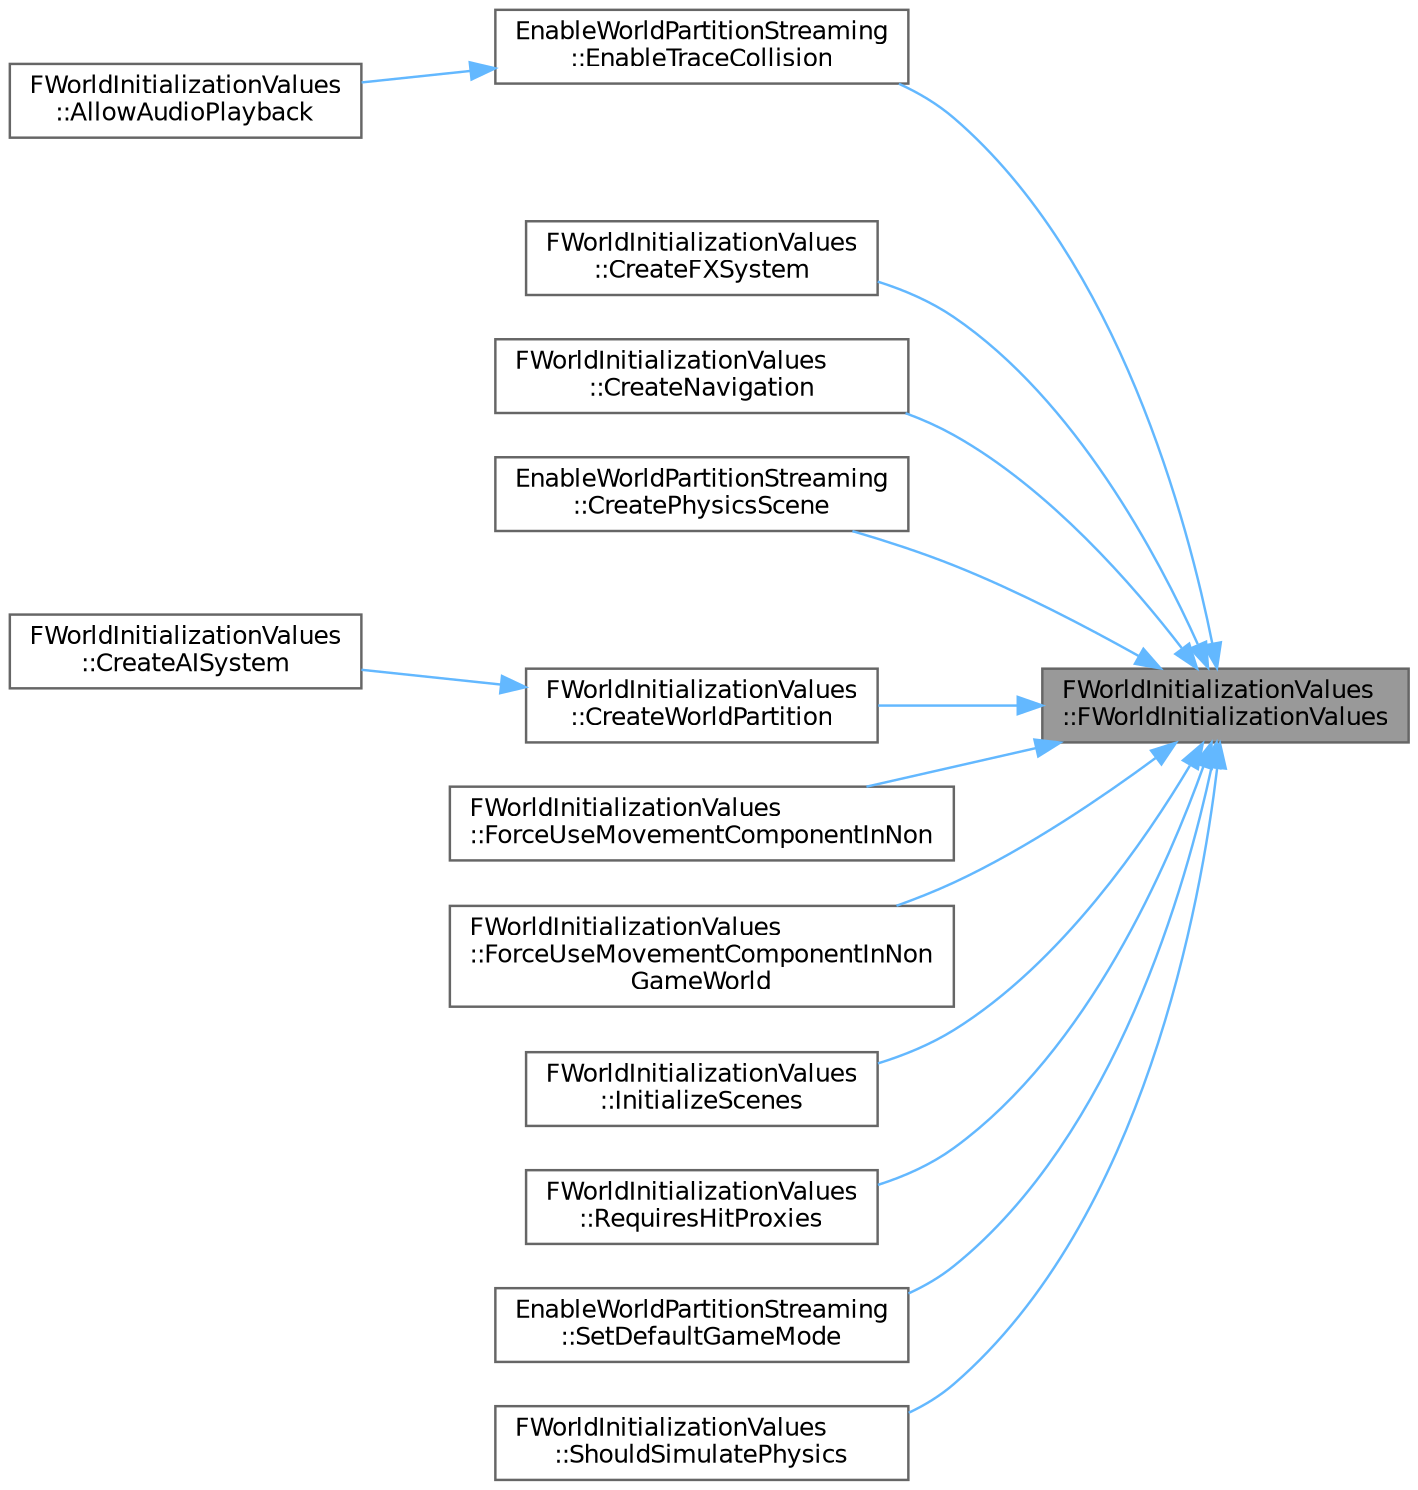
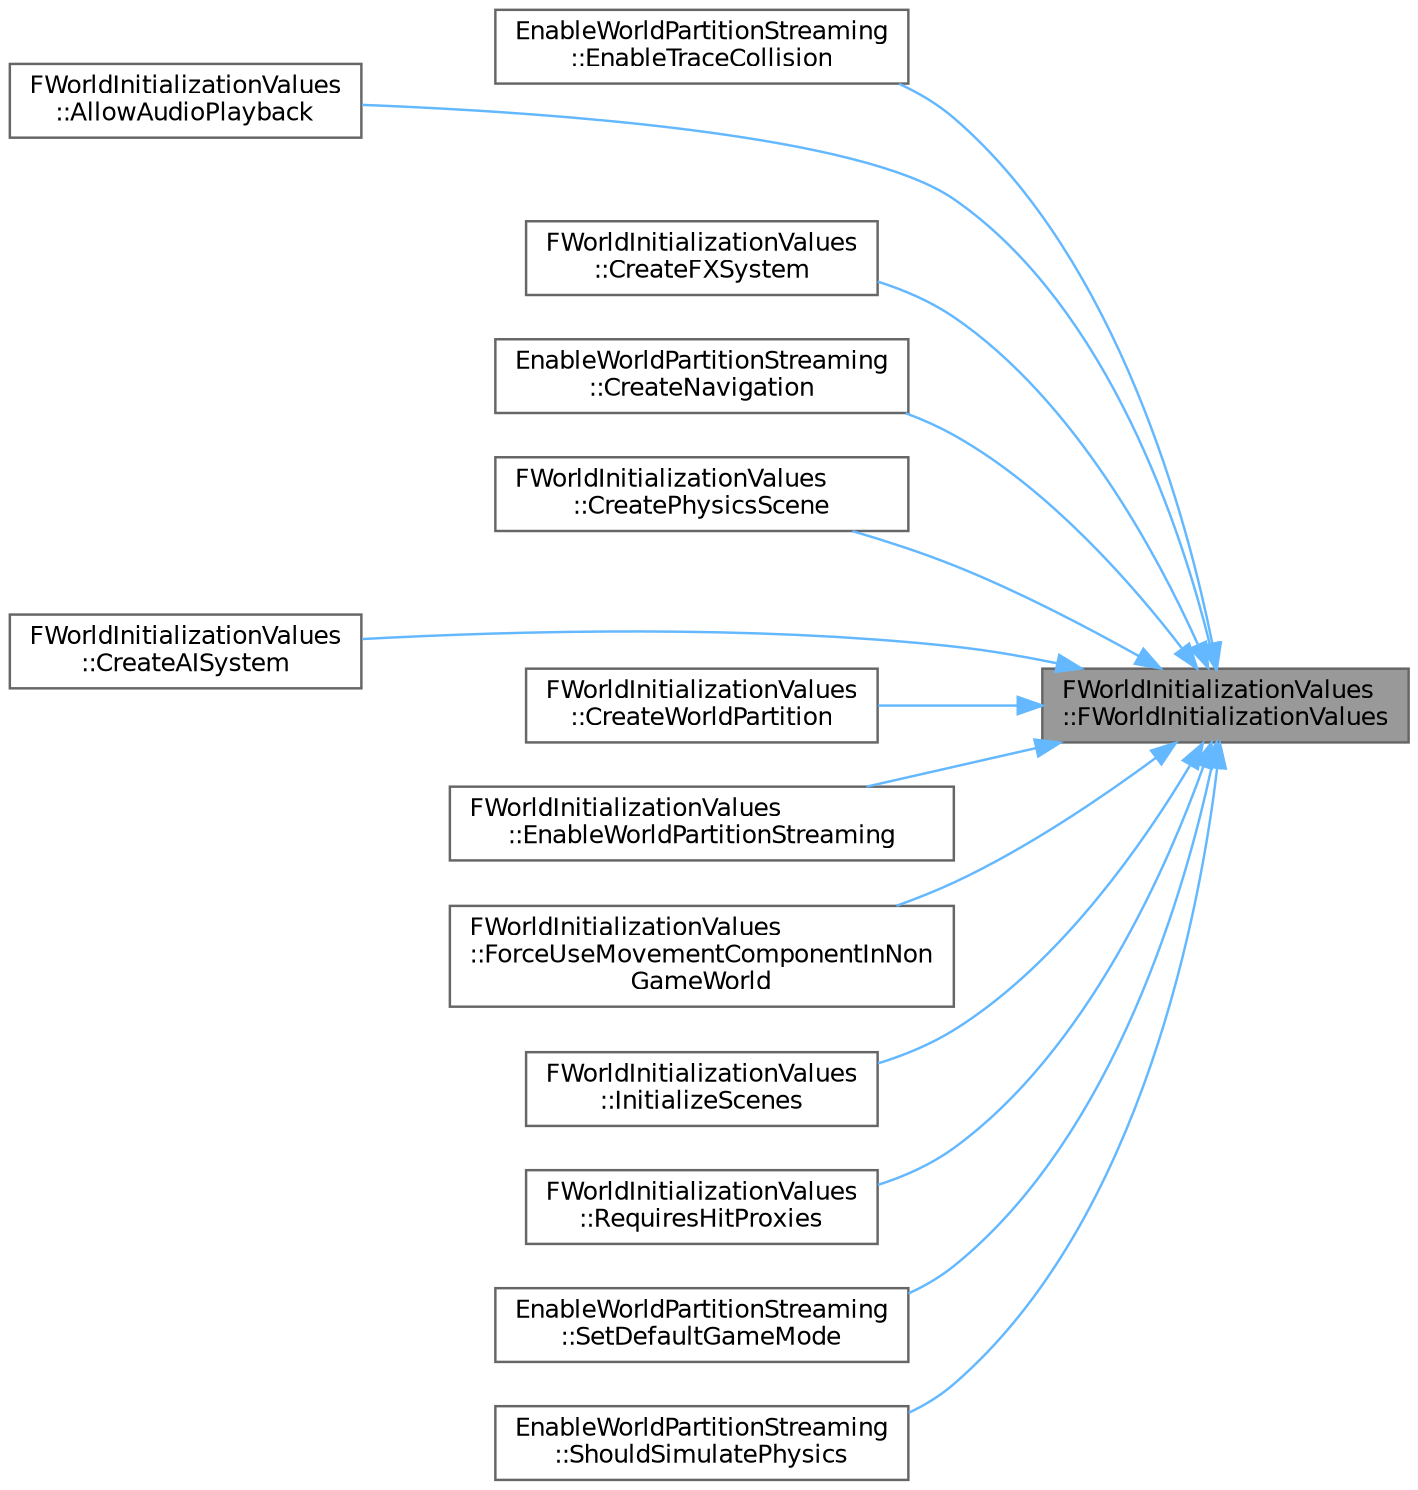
edge "FWorldInitializationValues ::AllowAudioPlayback" -> "EnableWorldPartitionStreaming ::EnableTraceCollision": now "FWorldInitializationValues ::AllowAudioPlayback" -> "FWorldInitializationValues ::FWorldInitializationValues"
node "FWorldInitializationValues ::CreateNavigation": label "FWorldInitializationValues ::CreateNavigation" -> "EnableWorldPartitionStreaming ::CreateNavigation"
node "EnableWorldPartitionStreaming ::CreatePhysicsScene": label "EnableWorldPartitionStreaming ::CreatePhysicsScene" -> "FWorldInitializationValues ::CreatePhysicsScene"
edge "FWorldInitializationValues ::CreateAISystem" -> "FWorldInitializationValues ::CreateWorldPartition": now "FWorldInitializationValues ::CreateAISystem" -> "FWorldInitializationValues ::FWorldInitializationValues"
node "FWorldInitializationValues ::ForceUseMovementComponentInNon": label "FWorldInitializationValues ::ForceUseMovementComponentInNon" -> "FWorldInitializationValues ::EnableWorldPartitionStreaming"
node "FWorldInitializationValues ::ShouldSimulatePhysics": label "FWorldInitializationValues ::ShouldSimulatePhysics" -> "EnableWorldPartitionStreaming ::ShouldSimulatePhysics"
